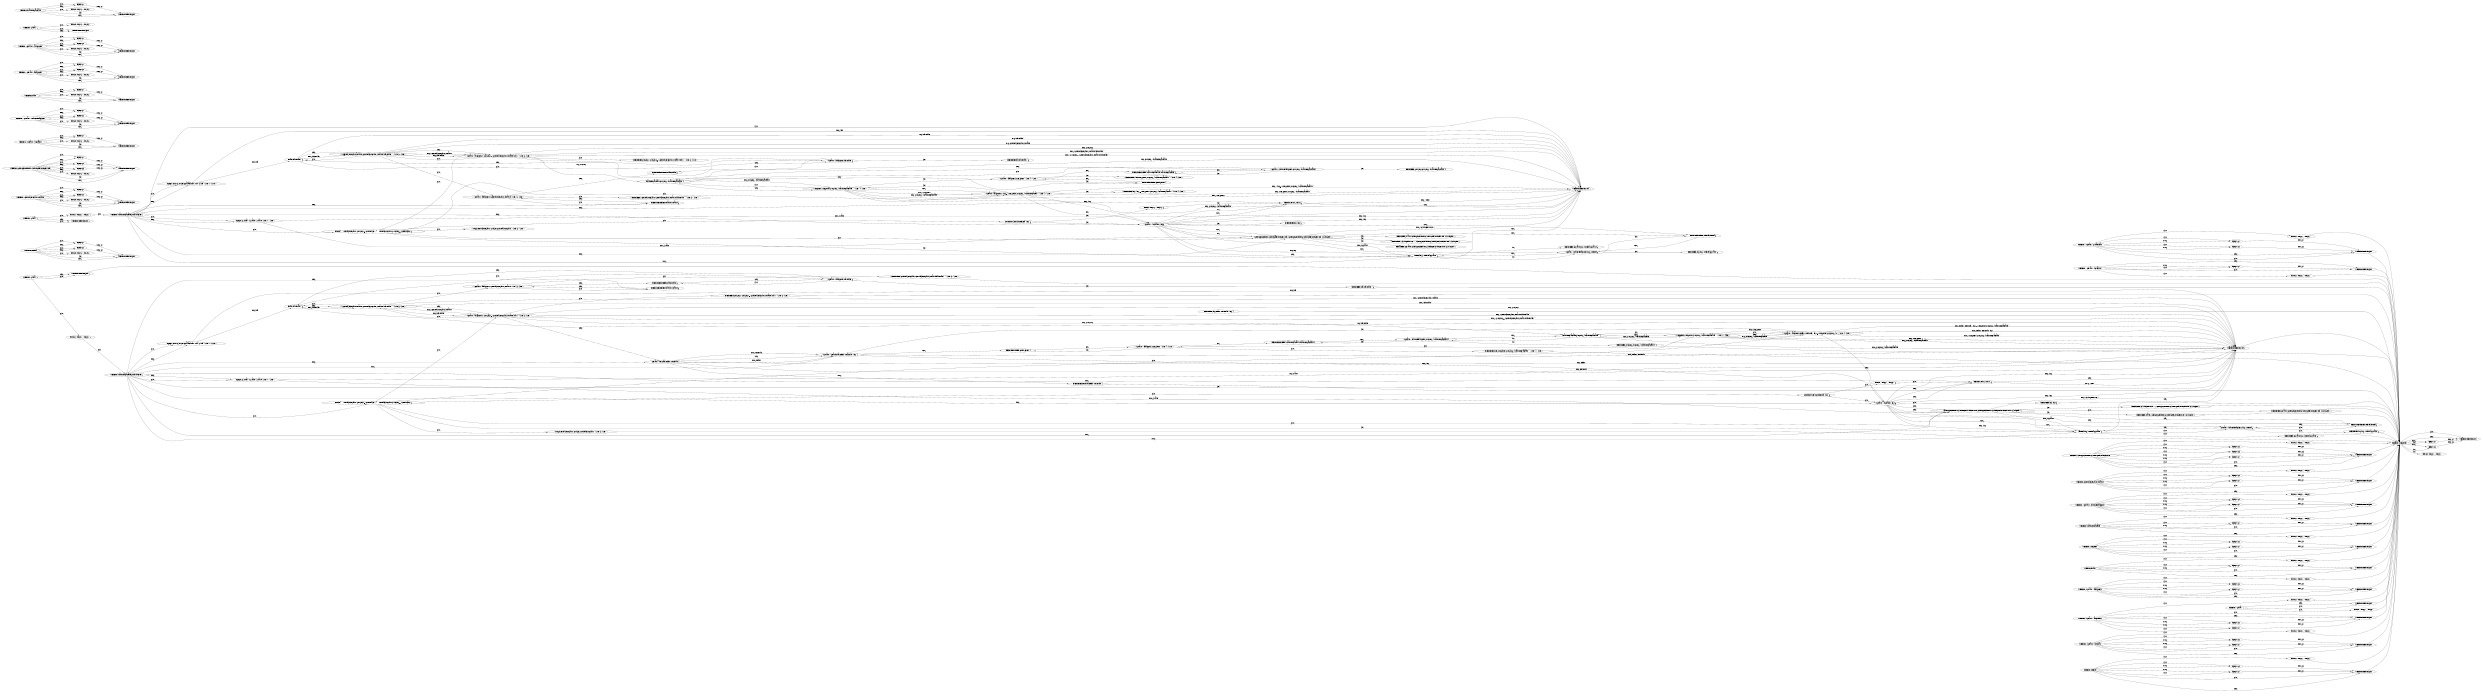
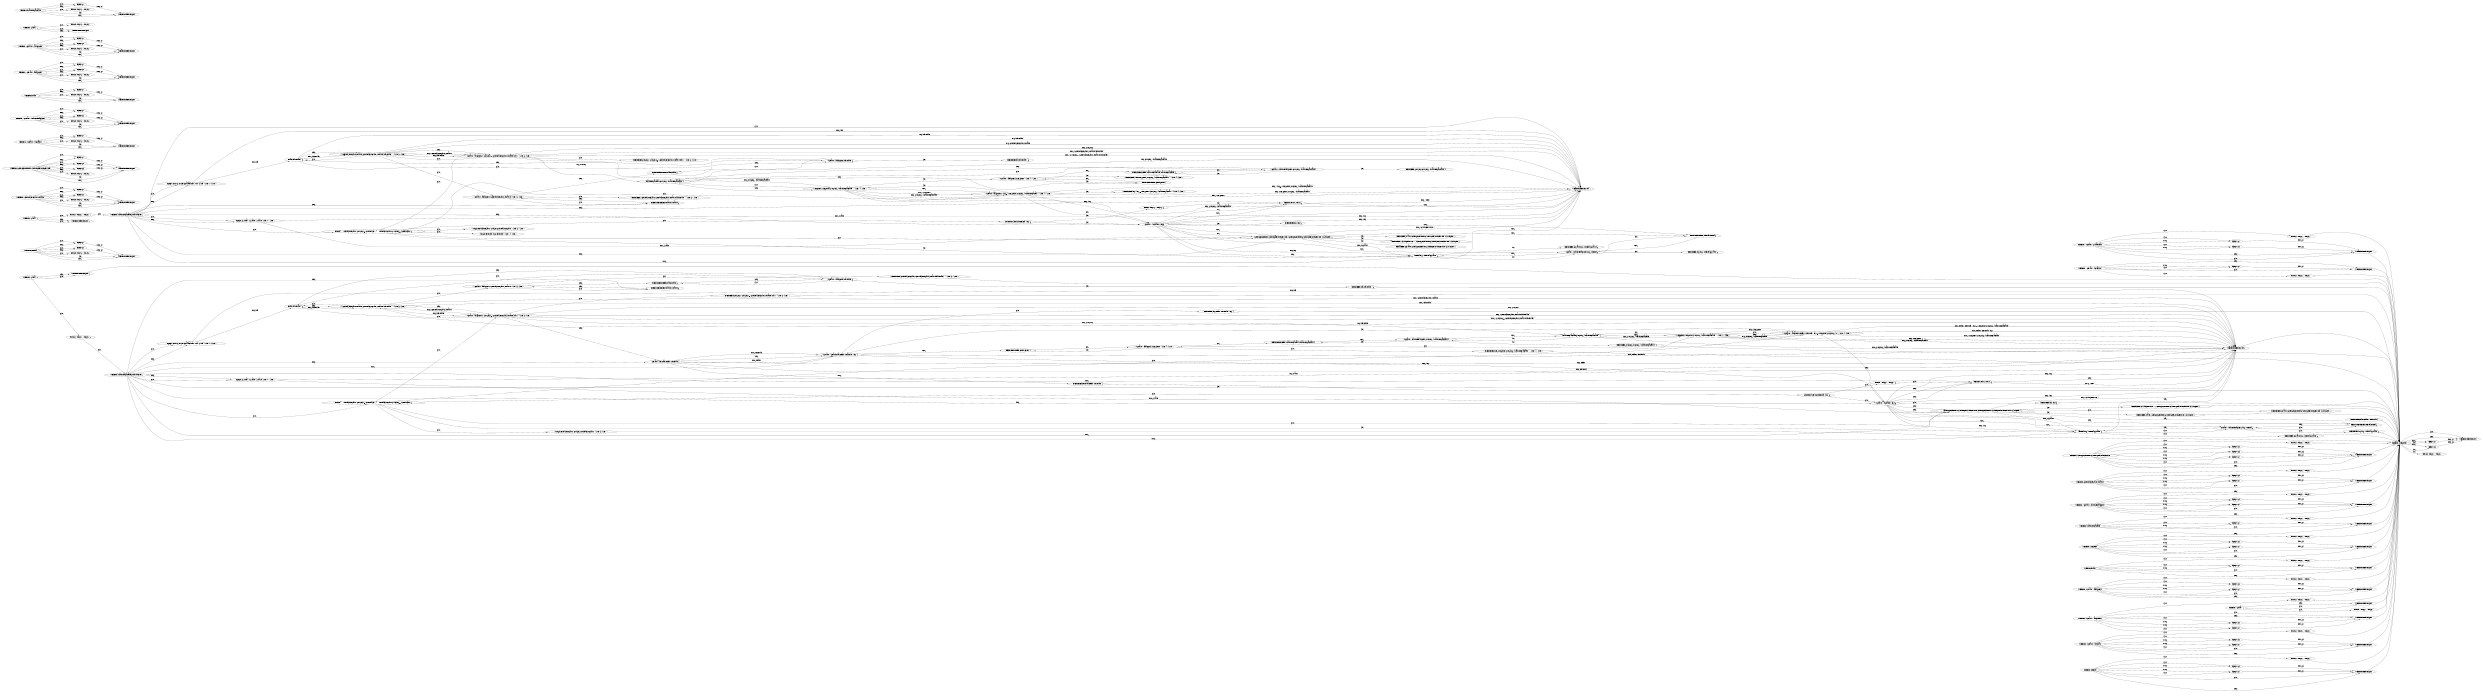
node "<(LOCAL,TestNode* imp: TestNode*)<SUB>4</SUB>>": added
edge "(<operator>.greaterThan,RefPtr<TestNode> imp)" -> "(IDENTIFIER,imp,RefPtr<TestNode> imp)": added, label "AST:"
node "(IDENTIFIER,RefPtr,RefPtr<TestNode)": added
